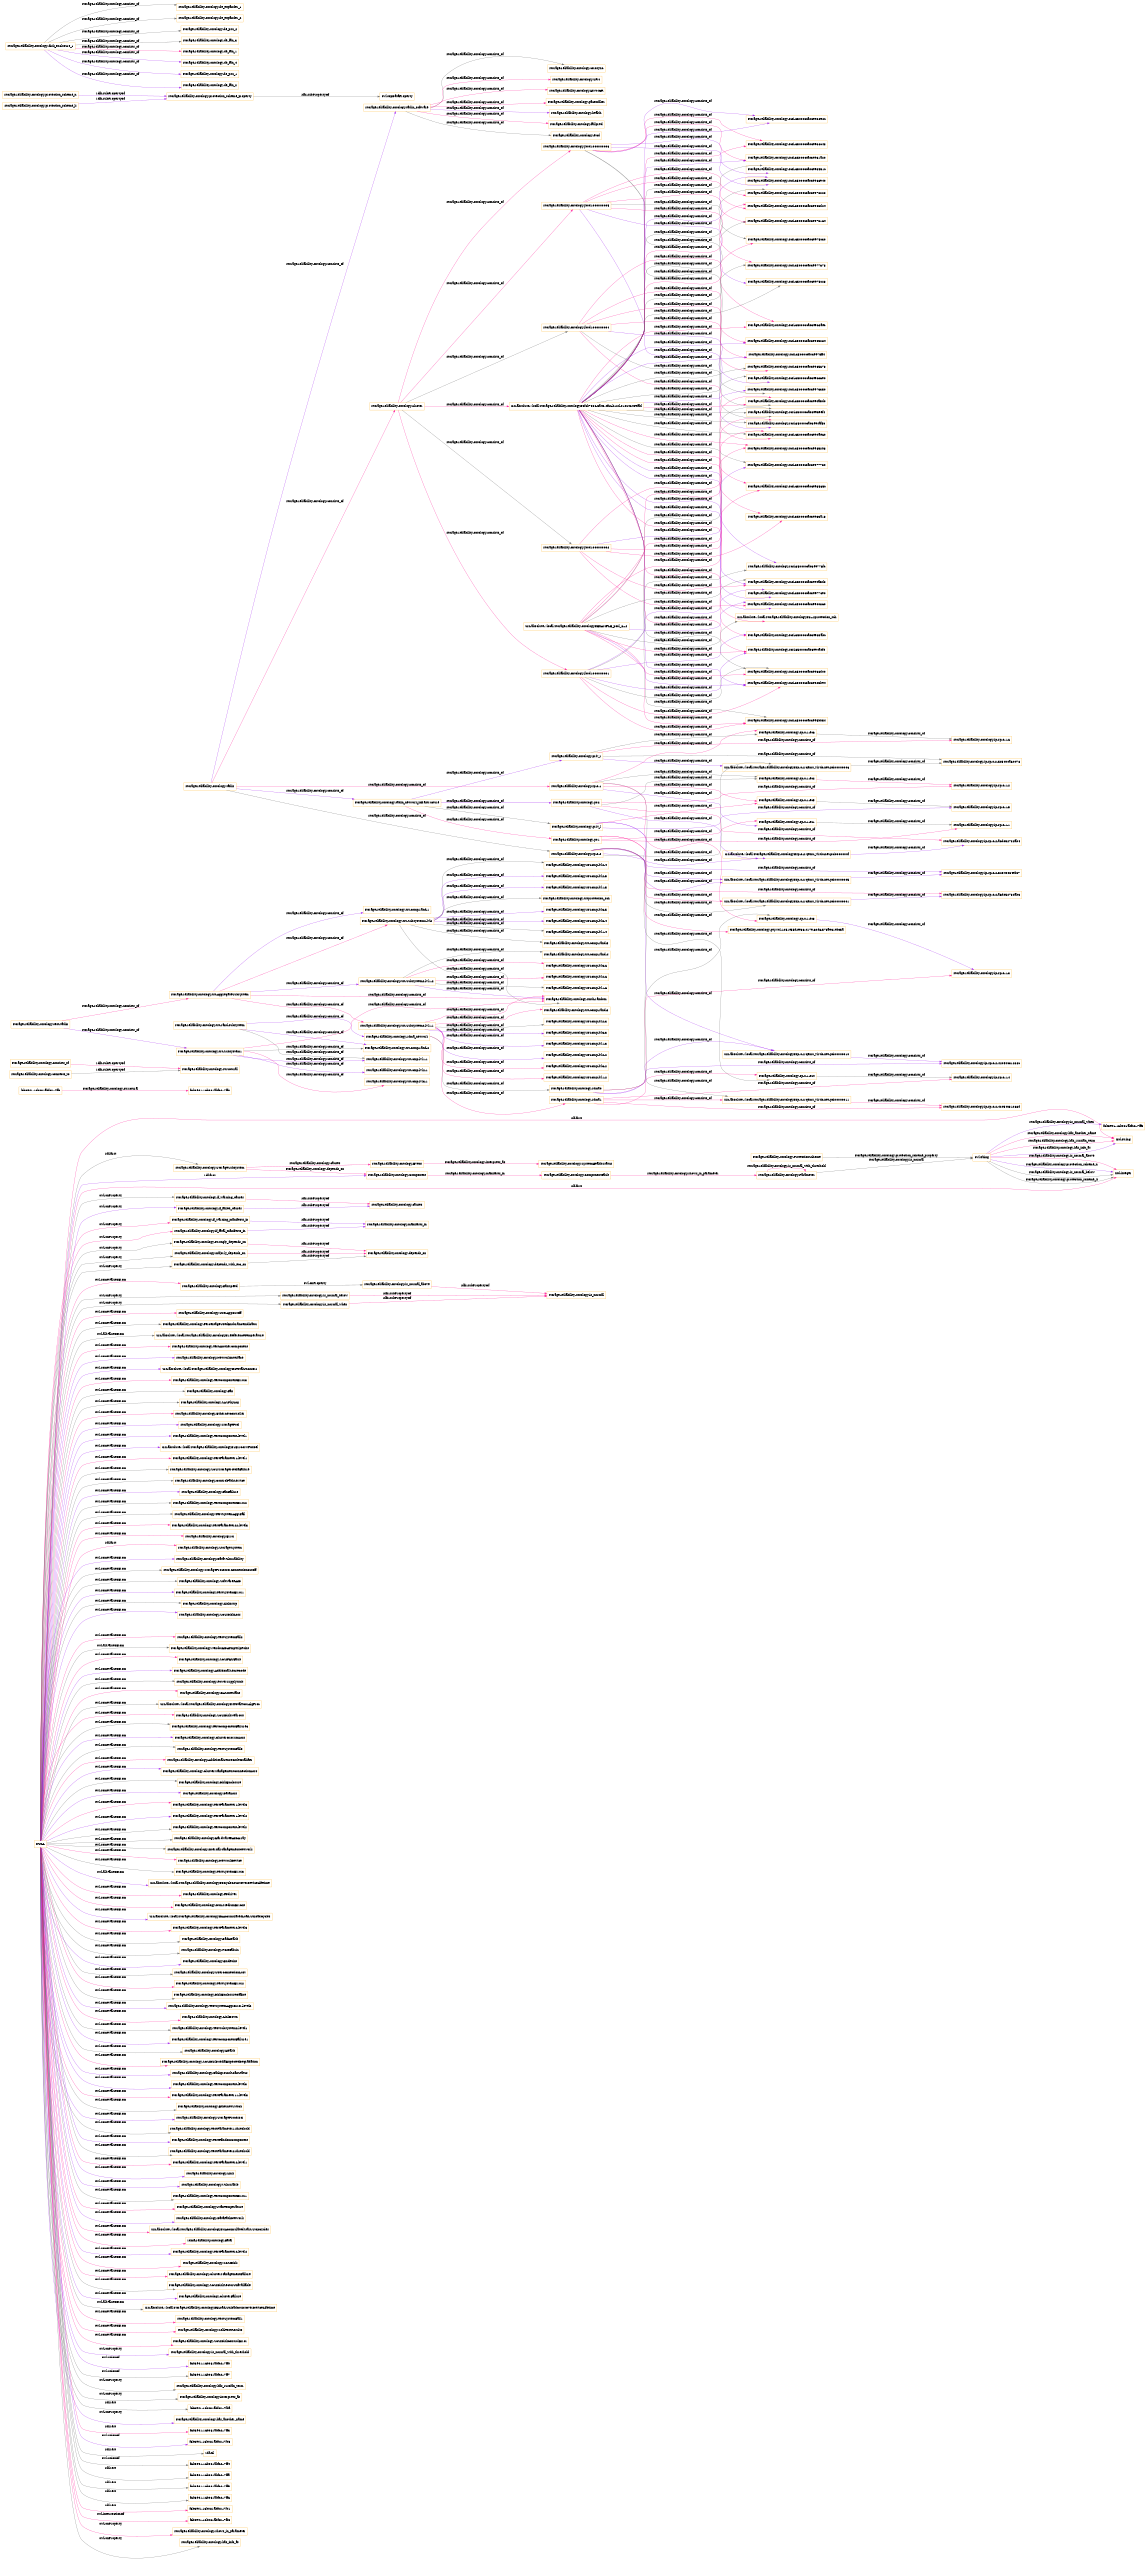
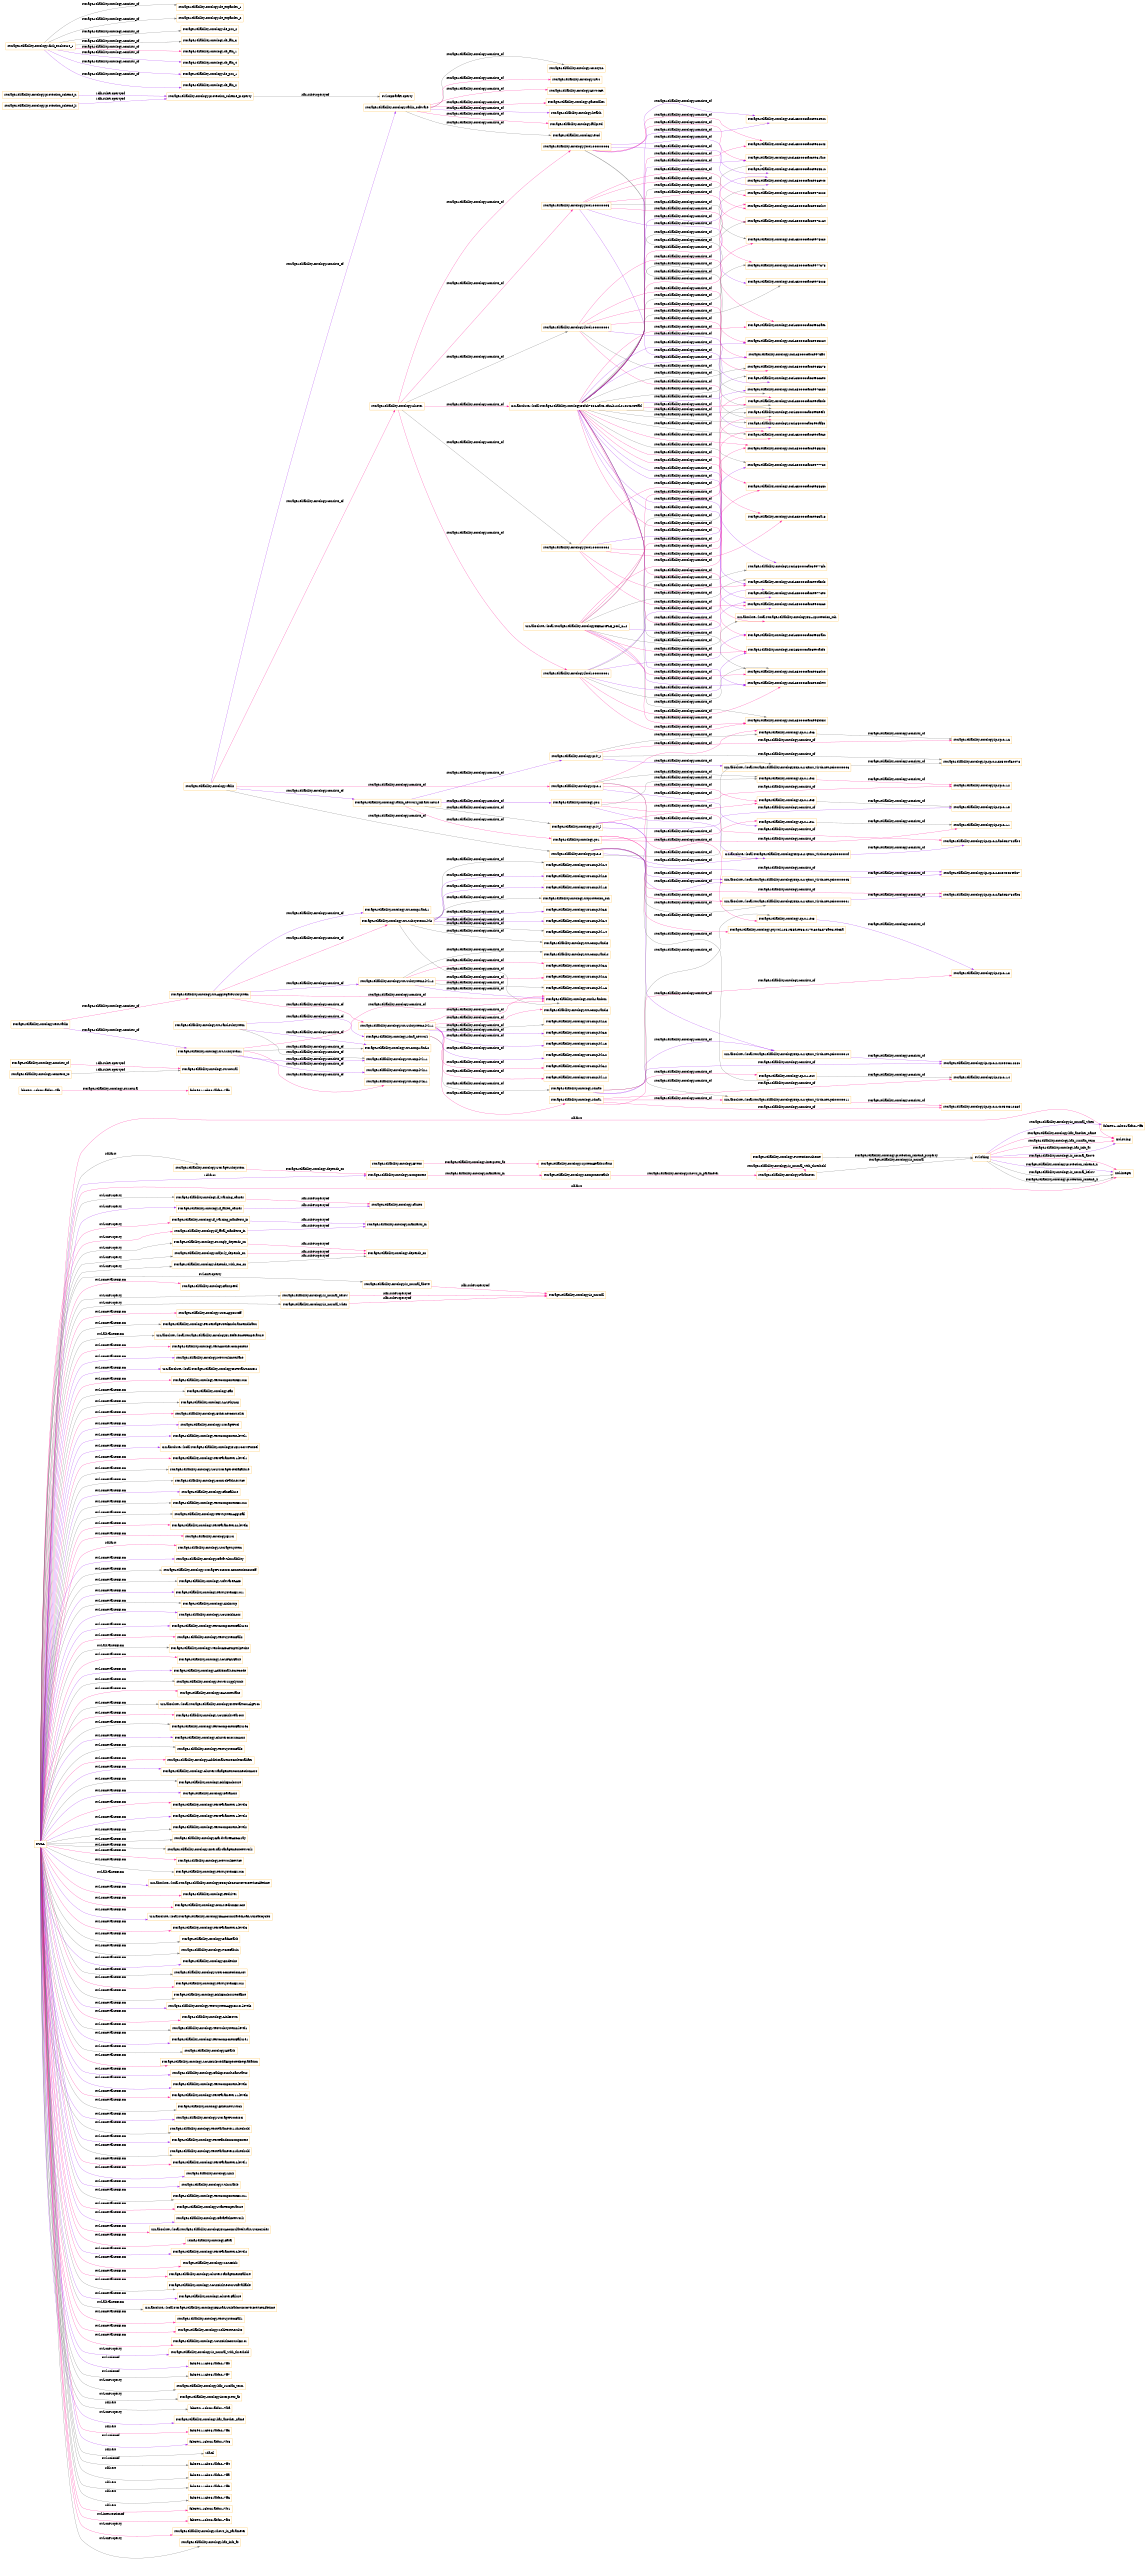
edge "storage-reliability-ontology:StorageSubsystem" -> "storage-reliability-ontology:Event": removed, label "storage-reliability-ontology:causes"
edge "storage-reliability-ontology:FanSpeed" -> "storage-reliability-ontology:is_normal_above": now "NULL" -> "storage-reliability-ontology:is_normal_above"
node "storage-reliability-ontology:TestComponentFailure2": added
